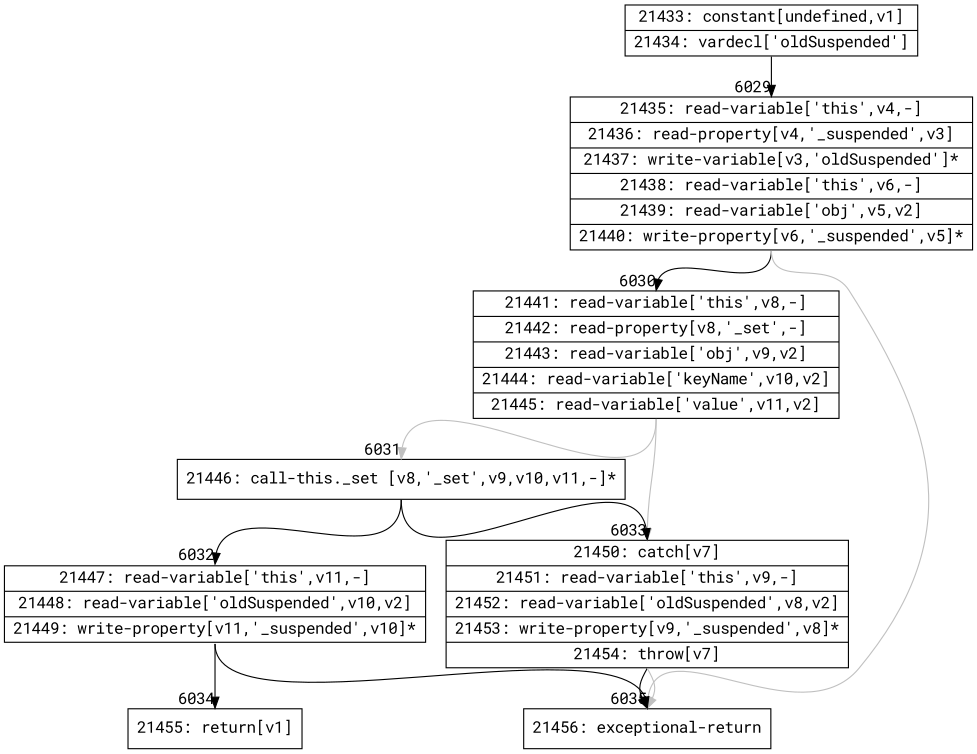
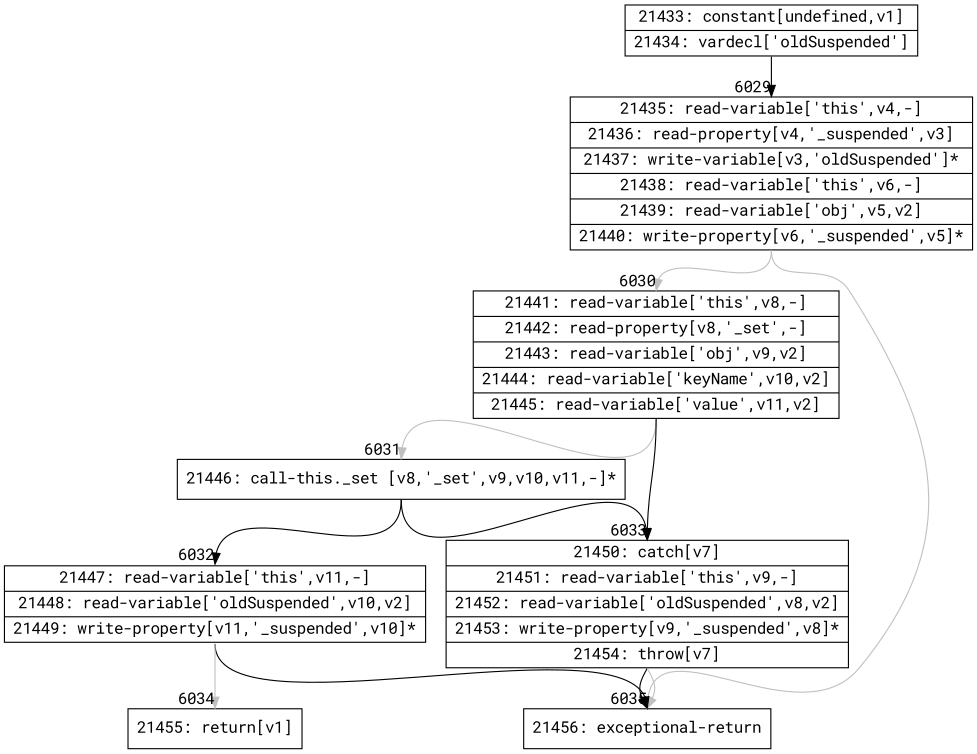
edge "21435: read-variable['this',v4,-]" -> "21441: read-variable['this',v8,-]": color black -> gray
edge "21441: read-variable['this',v8,-]" -> "21450: catch[v7]": color gray -> black
edge "21447: read-variable['this',v11,-]" -> "21455: return[v1]": color black -> gray
